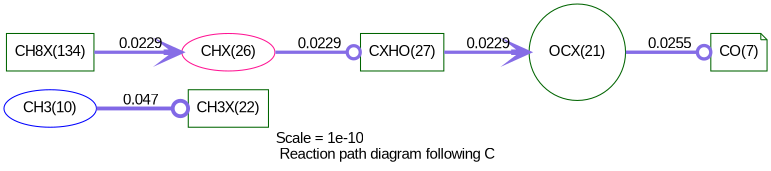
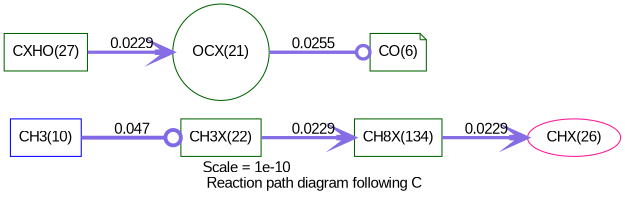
edge "CHX(26)" -> "CXHO(27)": removed, label "0.0229"
node "CO(7)": label "CO(7)" -> "CO(6)"
node "CH3(10)": shape ellipse -> box
edge "CH3X(22)" -> "CH8X(134)": added, label "0.0229"
